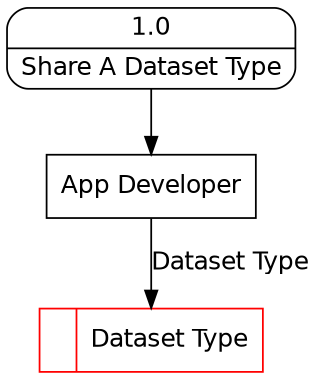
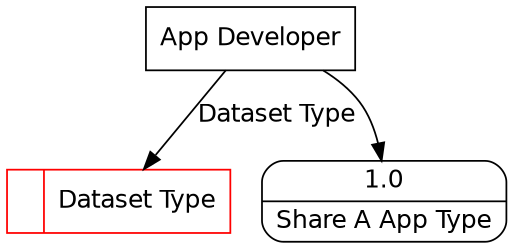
node "1.0": text "Share A Dataset Type" -> "Share A App Type"
edge "1.0" -> "App Developer": reversed
